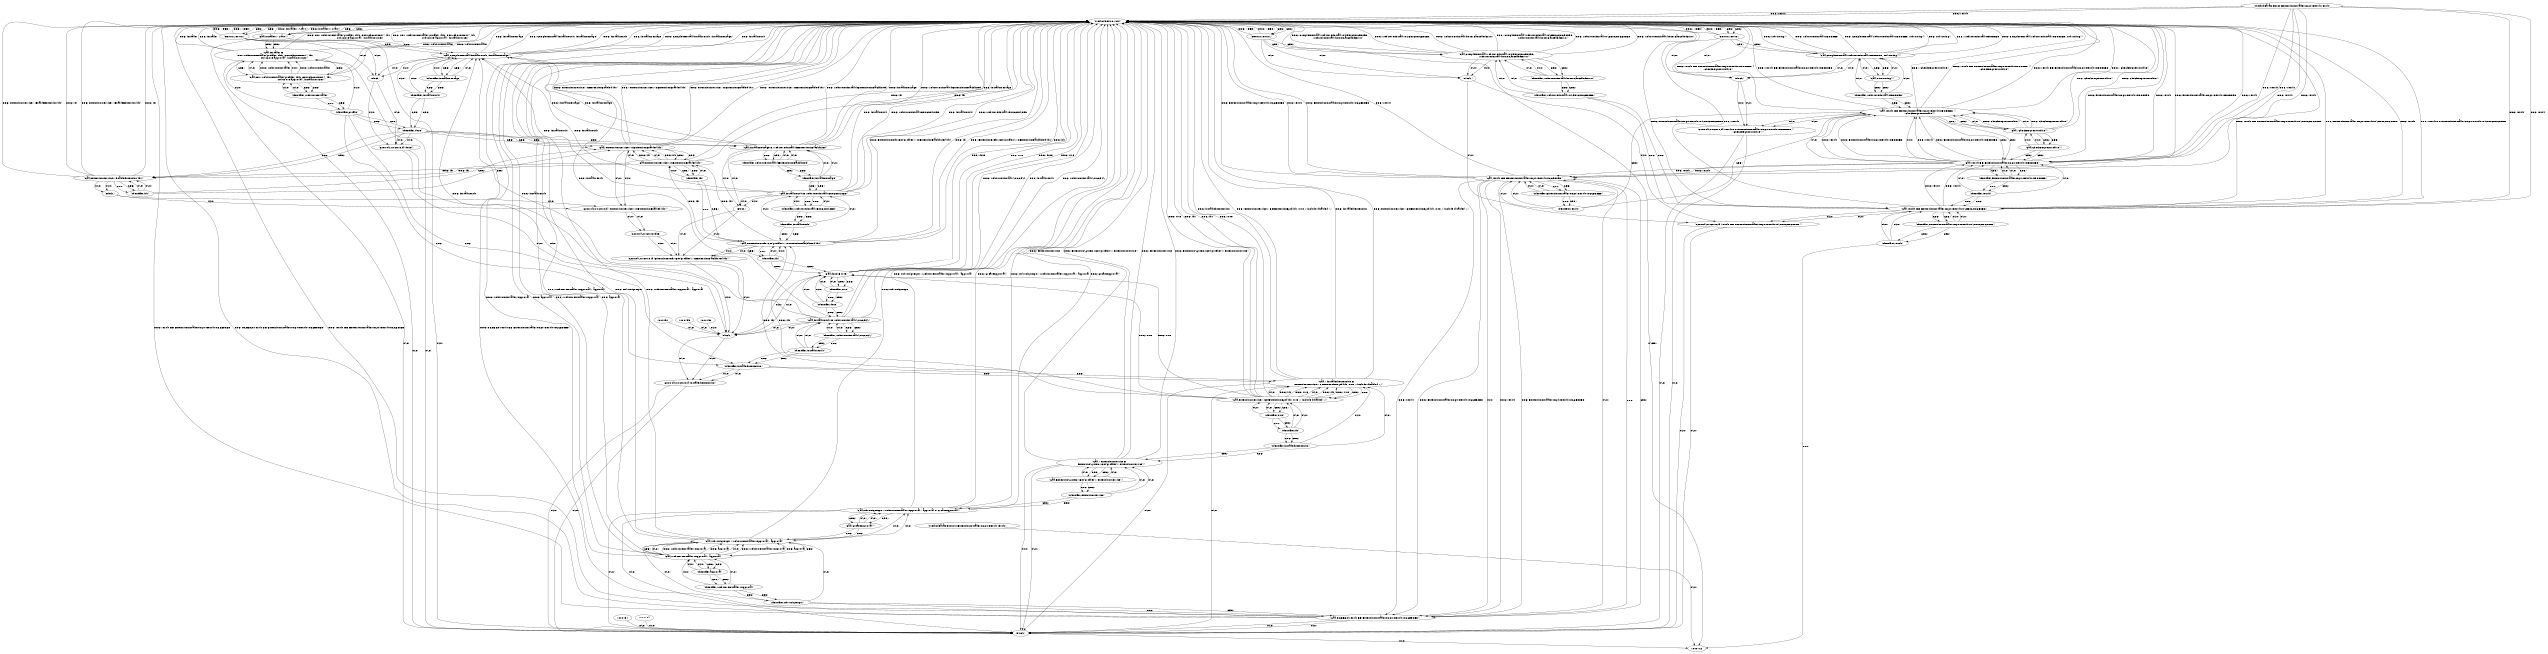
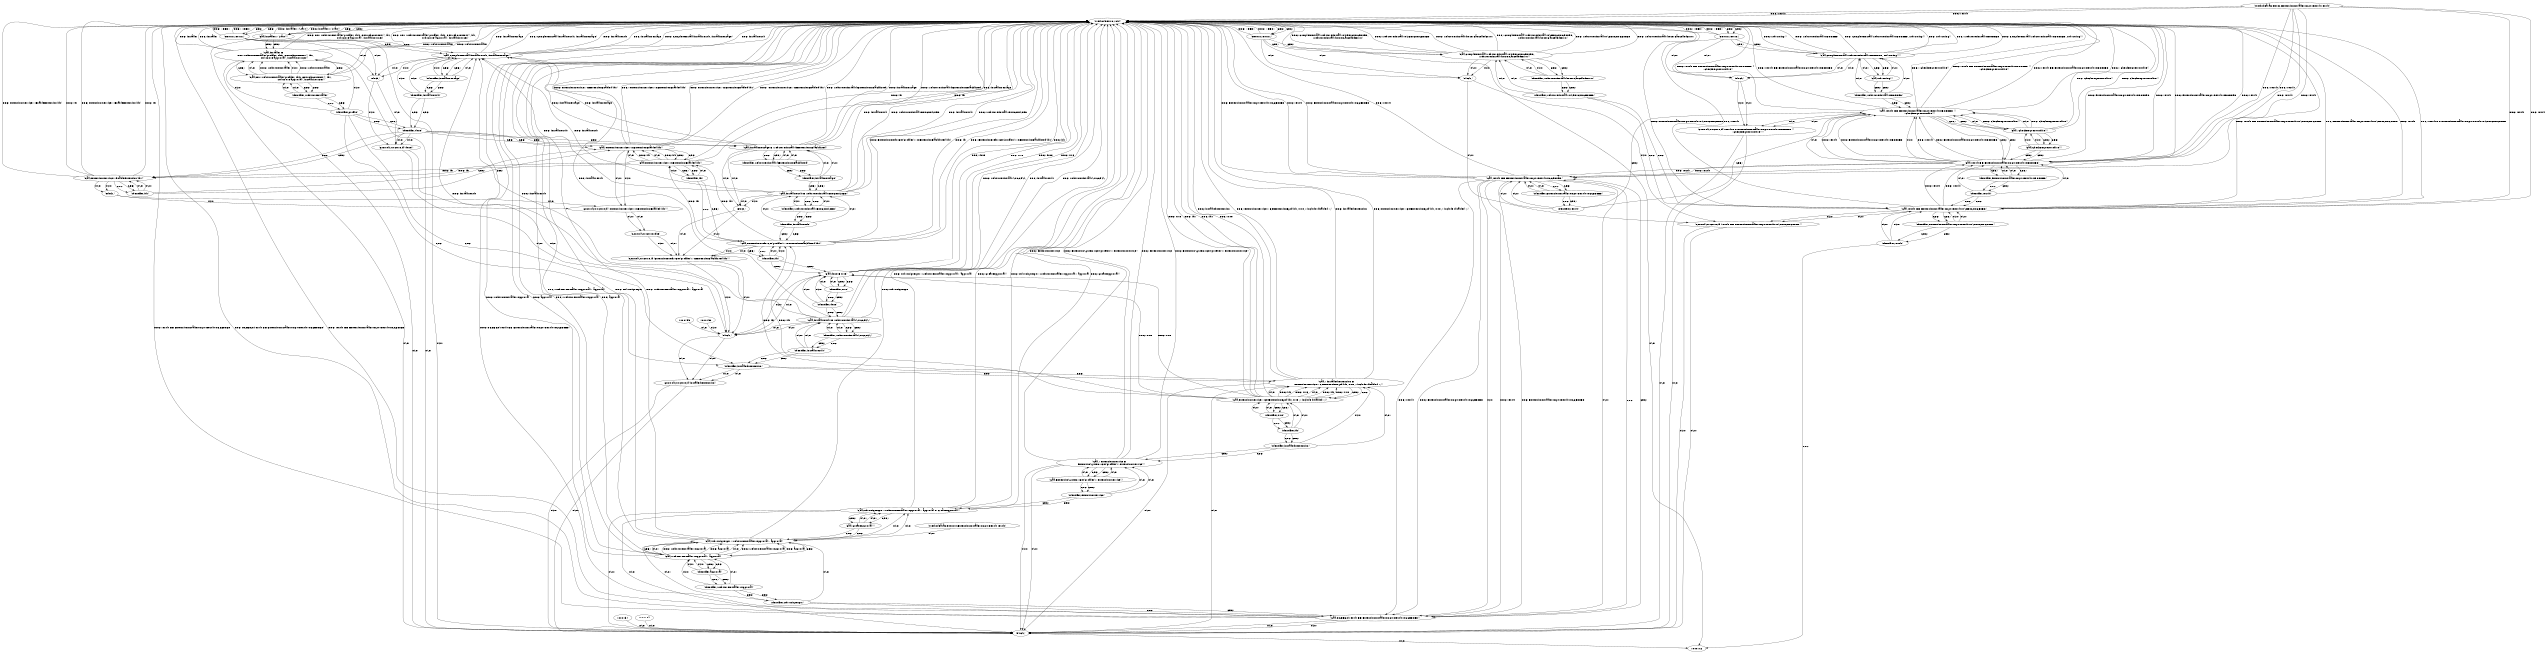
node "(Call,true::string())": label "(Call,true::string())" -> "(Call,std::string())"
node "1000151": removed
edge "(MethodReturn,void)" -> "1000102": label "USER: " -> "AST: "
edge "(MethodParameterOut,ExtensionInstallPrompt::Result result)" -> "1000102": now "(MethodParameterOut,ExtensionInstallPrompt::Result result)" -> "(Call,std::unique_ptr<WebstoreInstaller::Approval> approval)"
